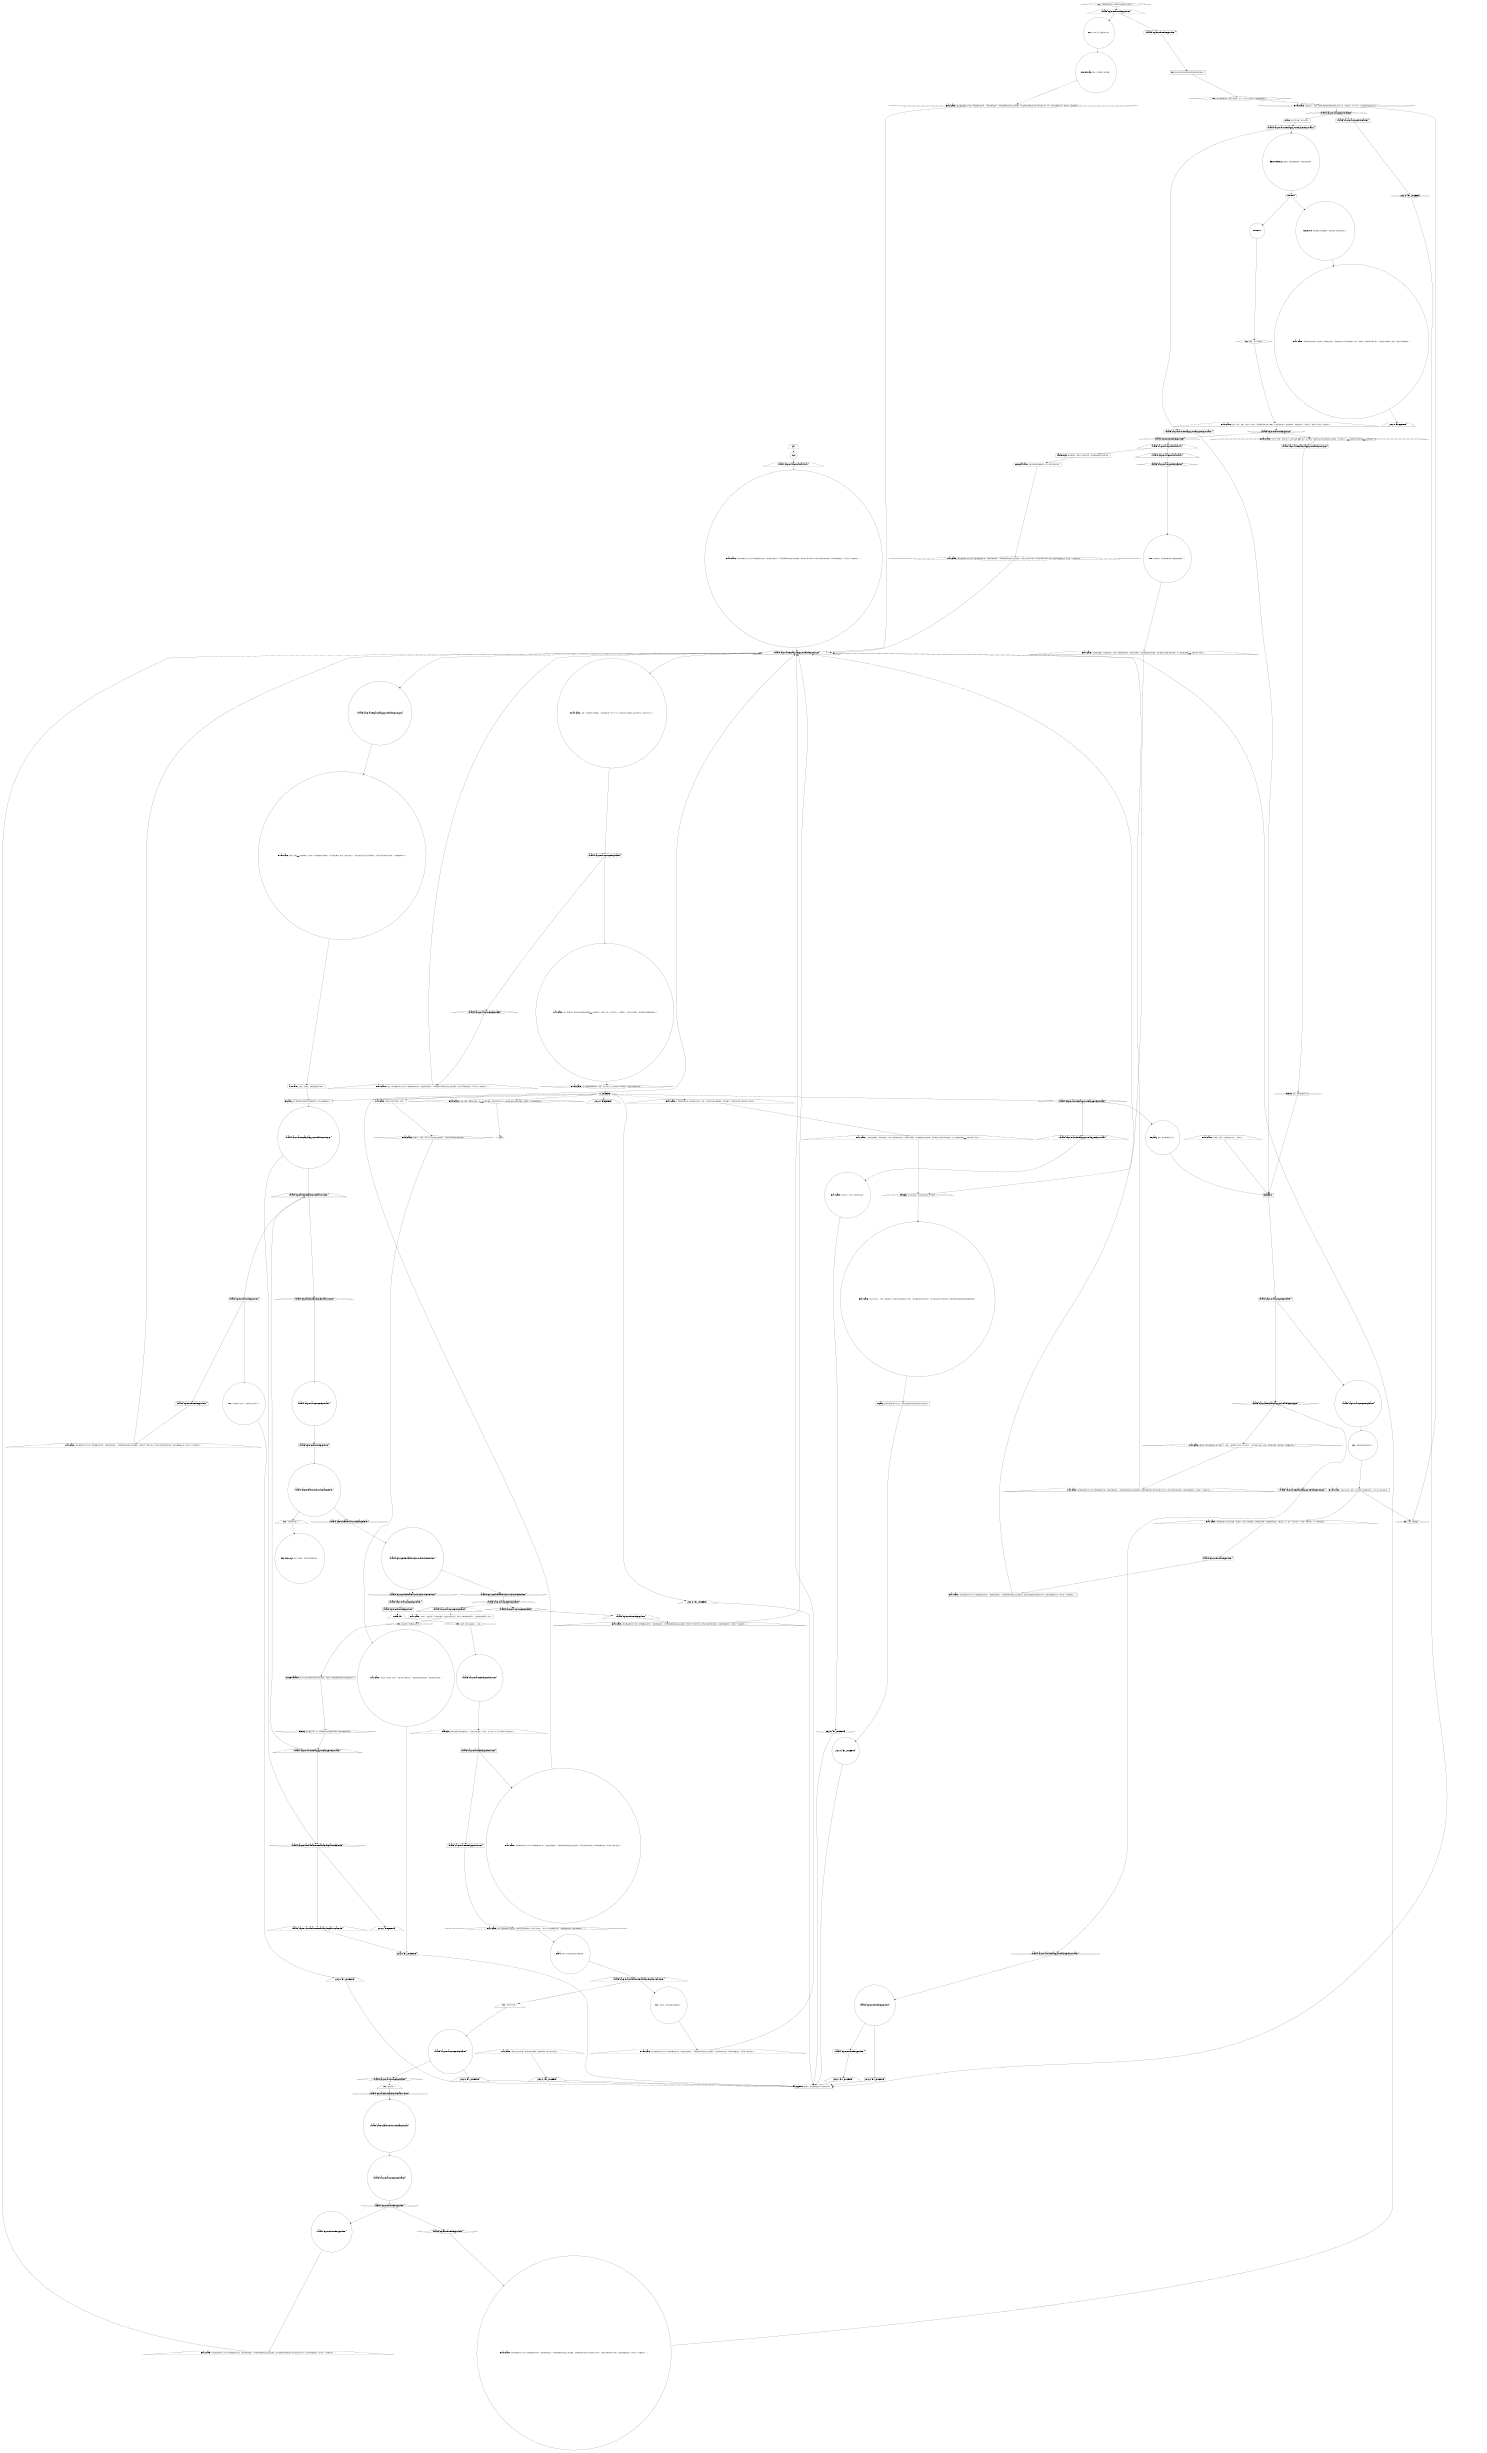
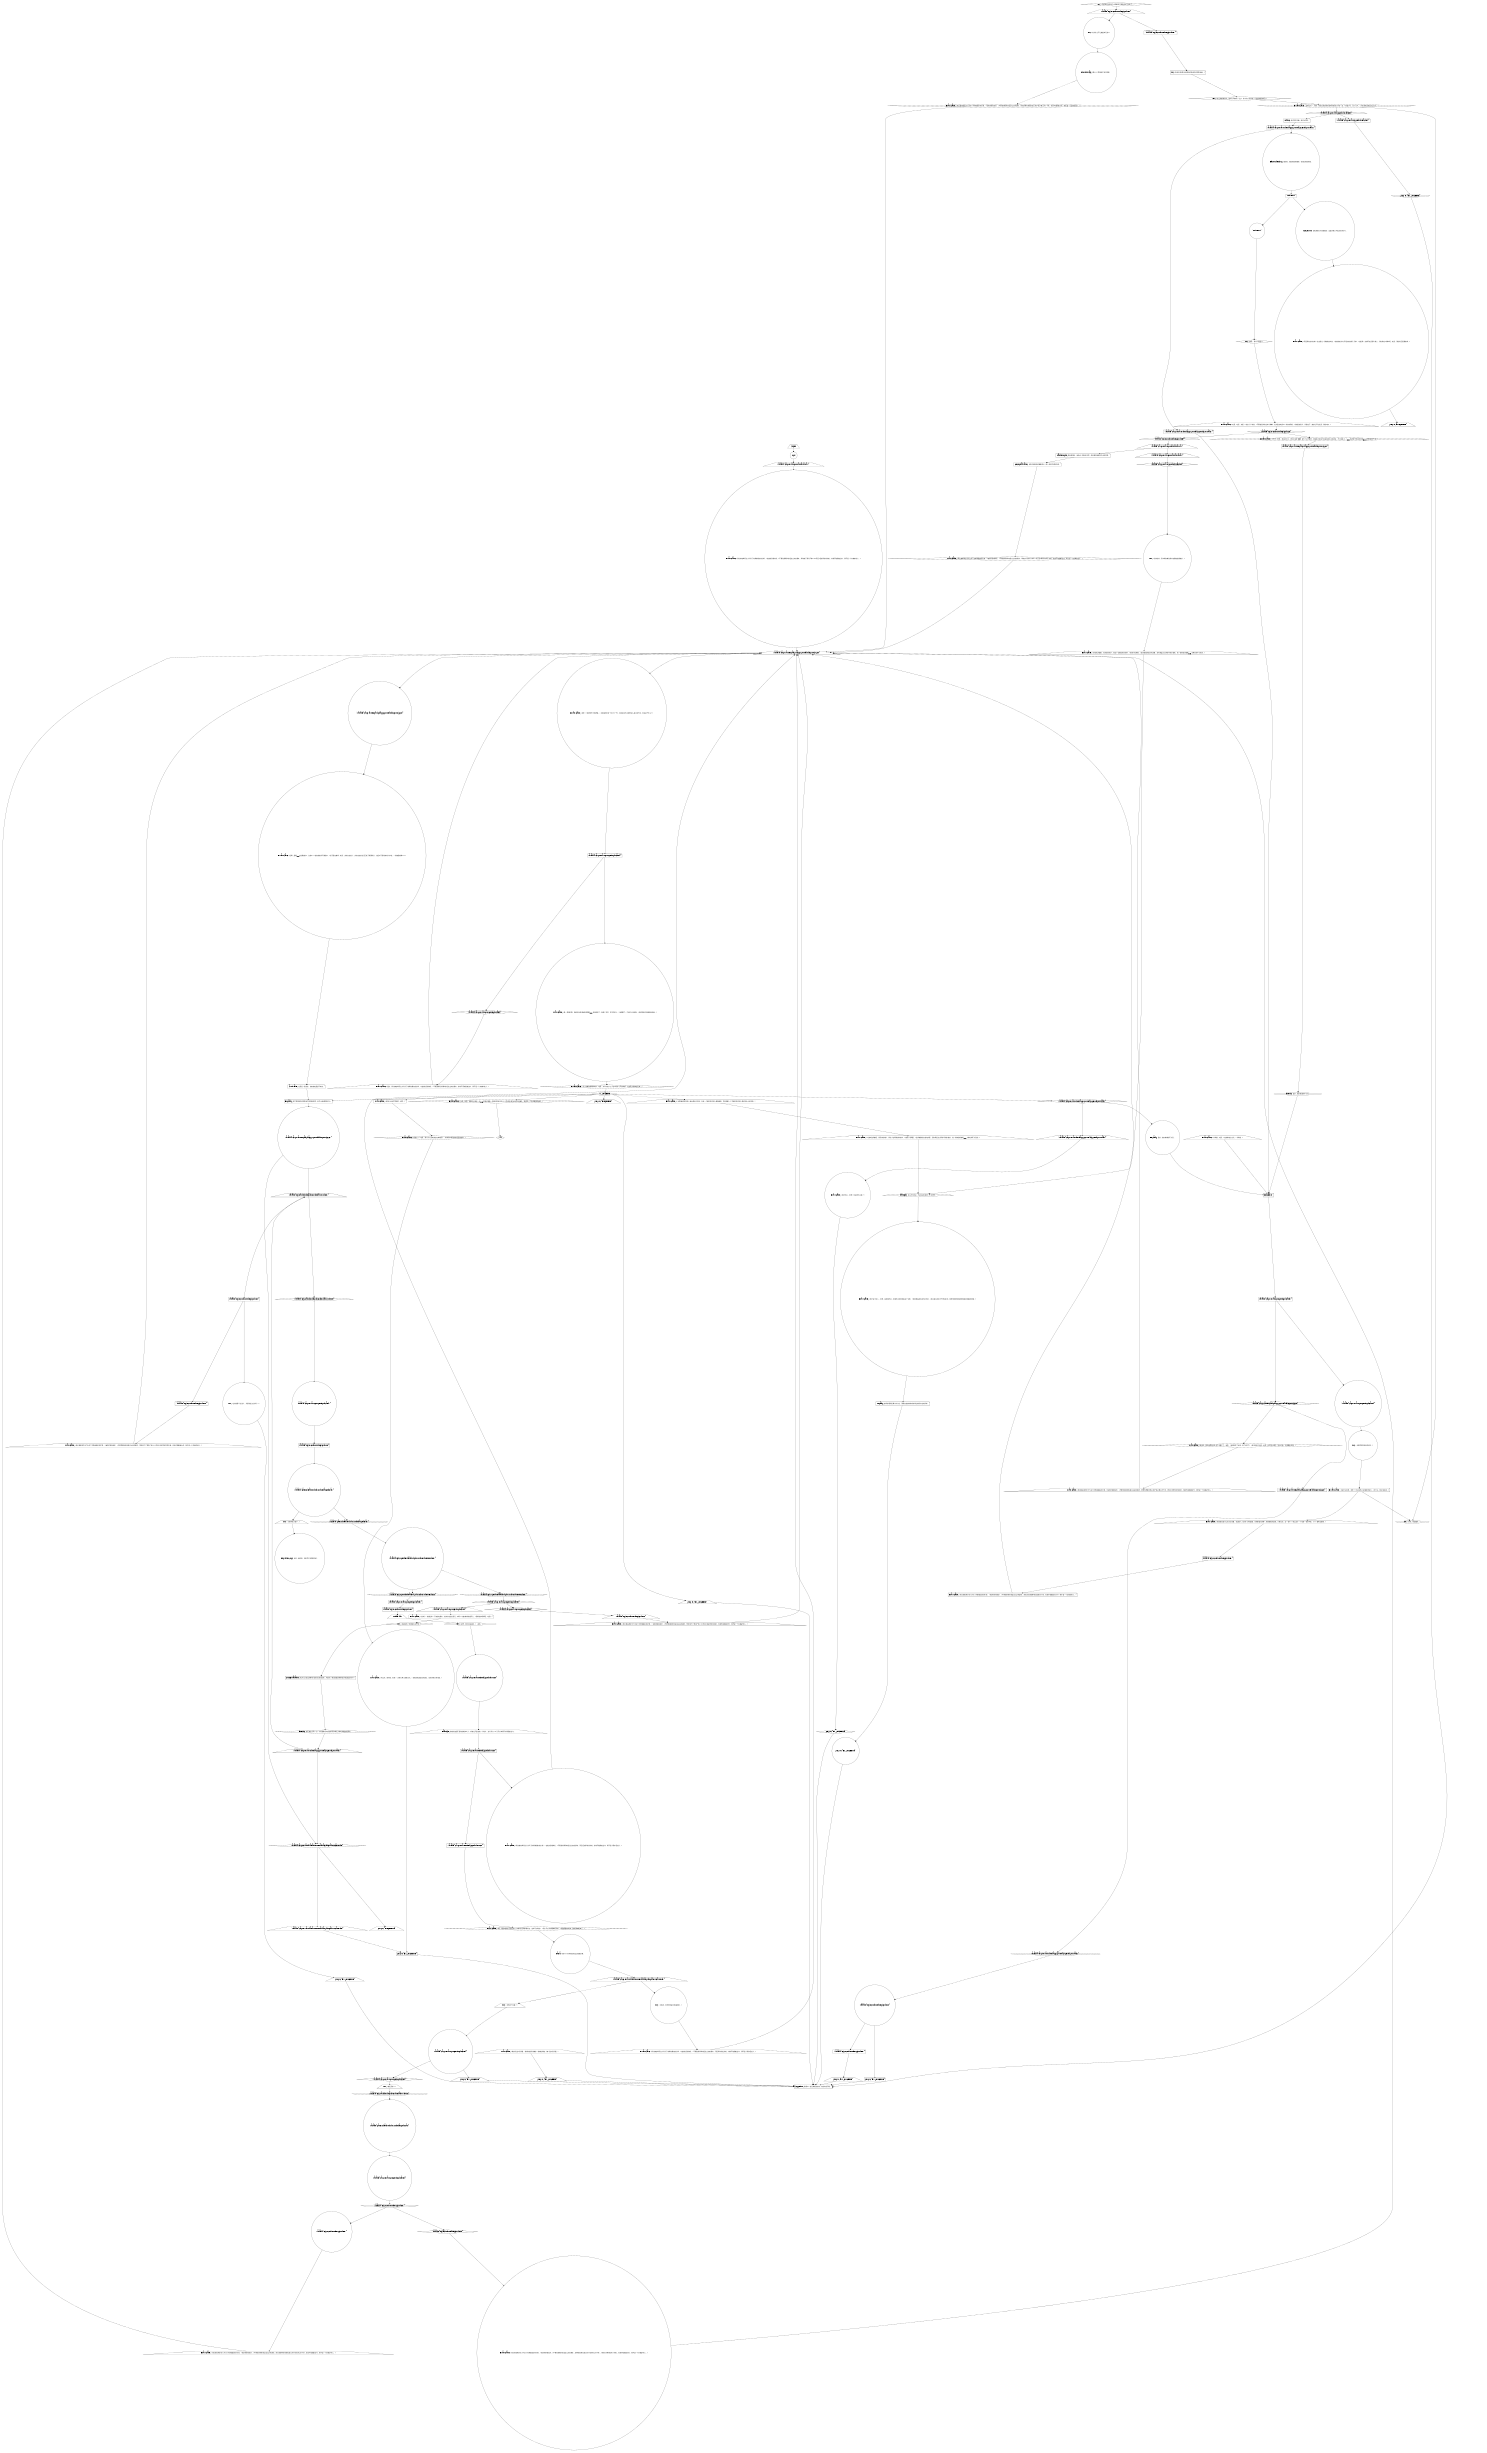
node "TASK": label "TASK" -> "START"
